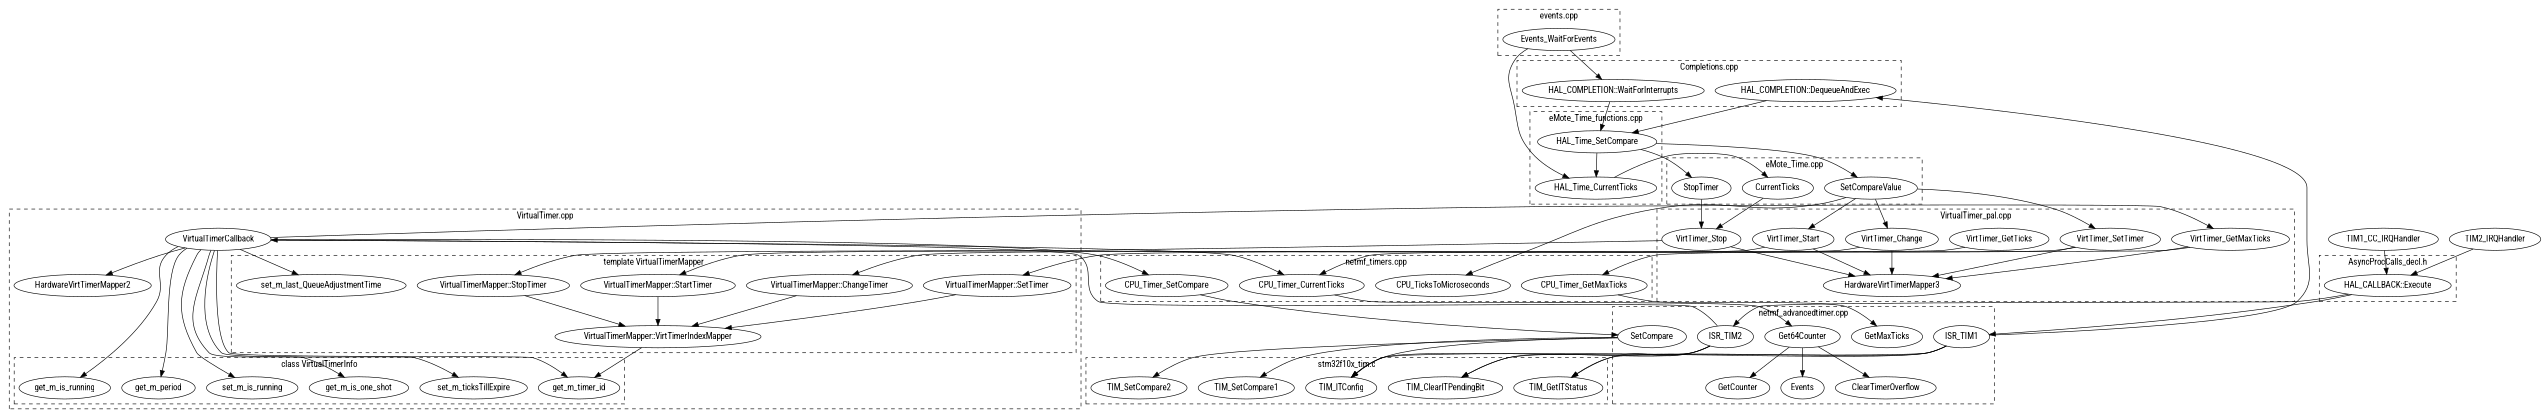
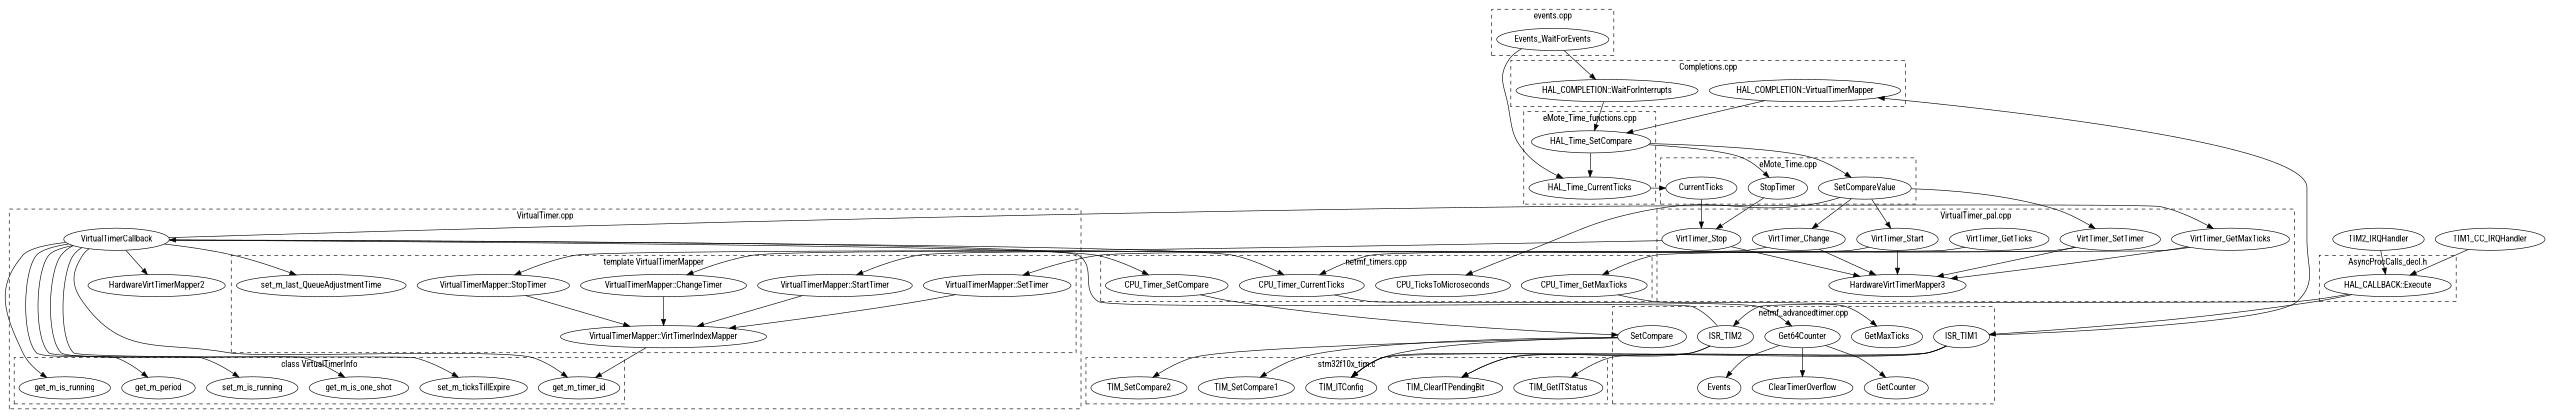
node "HAL_COMPLETION::DequeueAndExec": label "HAL_COMPLETION::DequeueAndExec" -> "HAL_COMPLETION::VirtualTimerMapper"
edge "ISR_TIM2" -> "TIM_GetITStatus": removed
